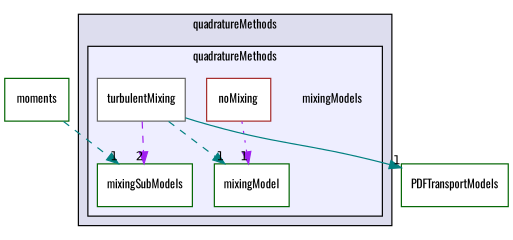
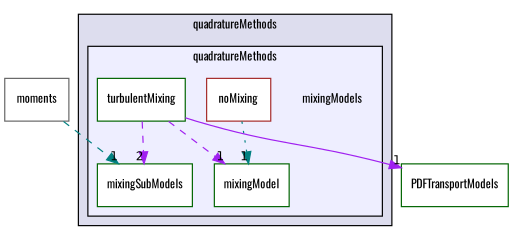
node "moments": color darkgreen -> gray40
node "turbulentMixing": color gray40 -> darkgreen
edge "turbulentMixing" -> "mixingModel": color teal -> purple
edge "noMixing" -> "mixingModel": color purple -> teal
edge "turbulentMixing" -> "PDFTransportModels": color teal -> purple
